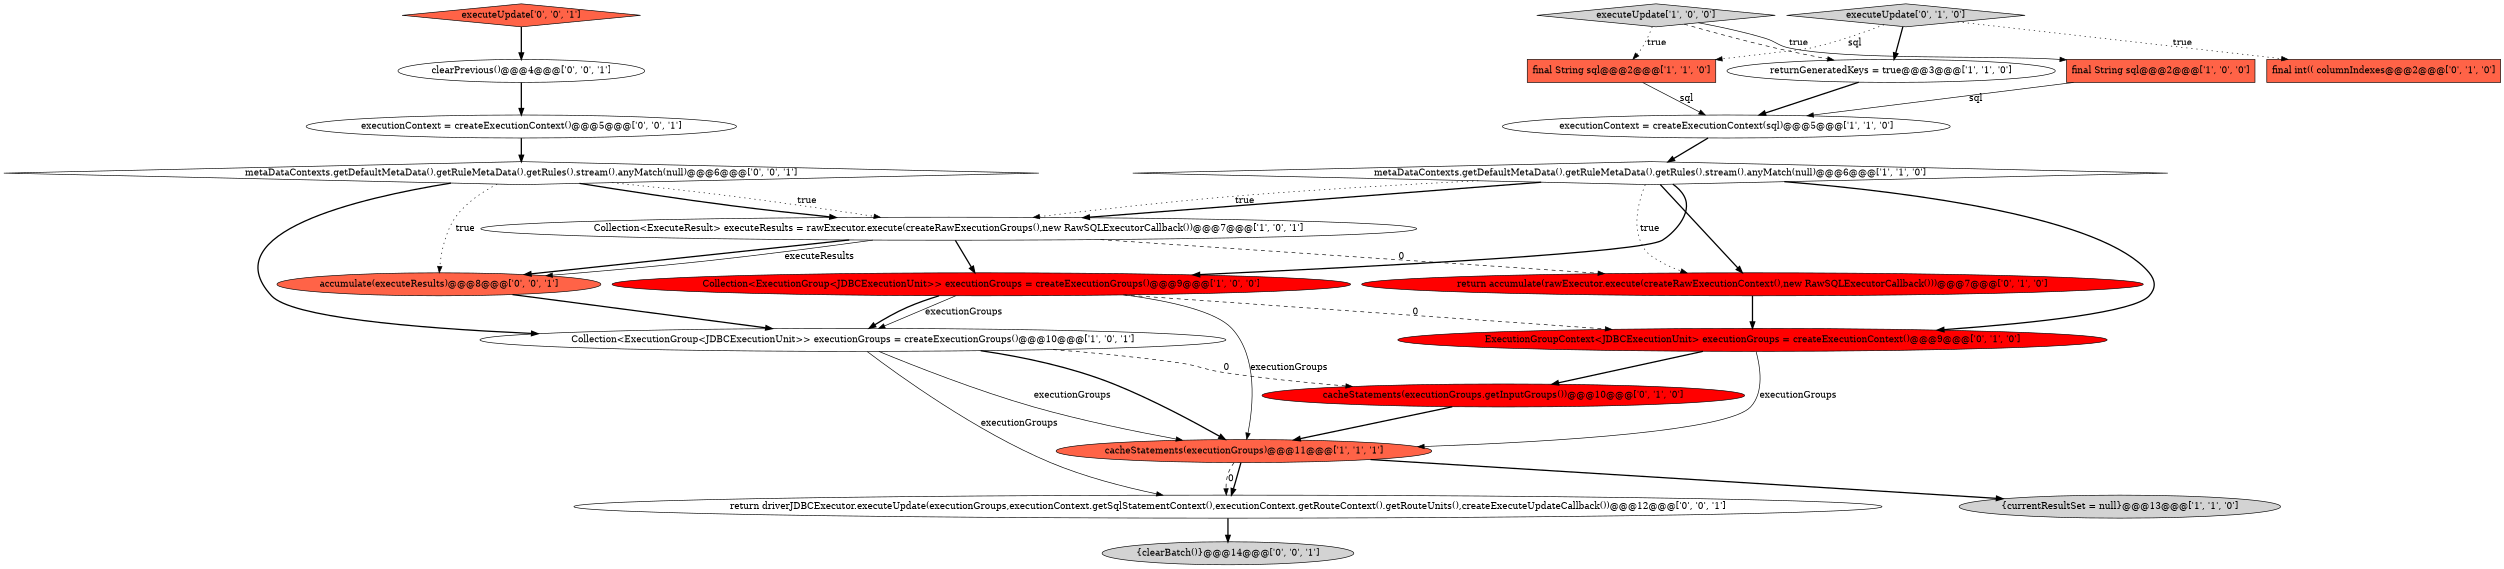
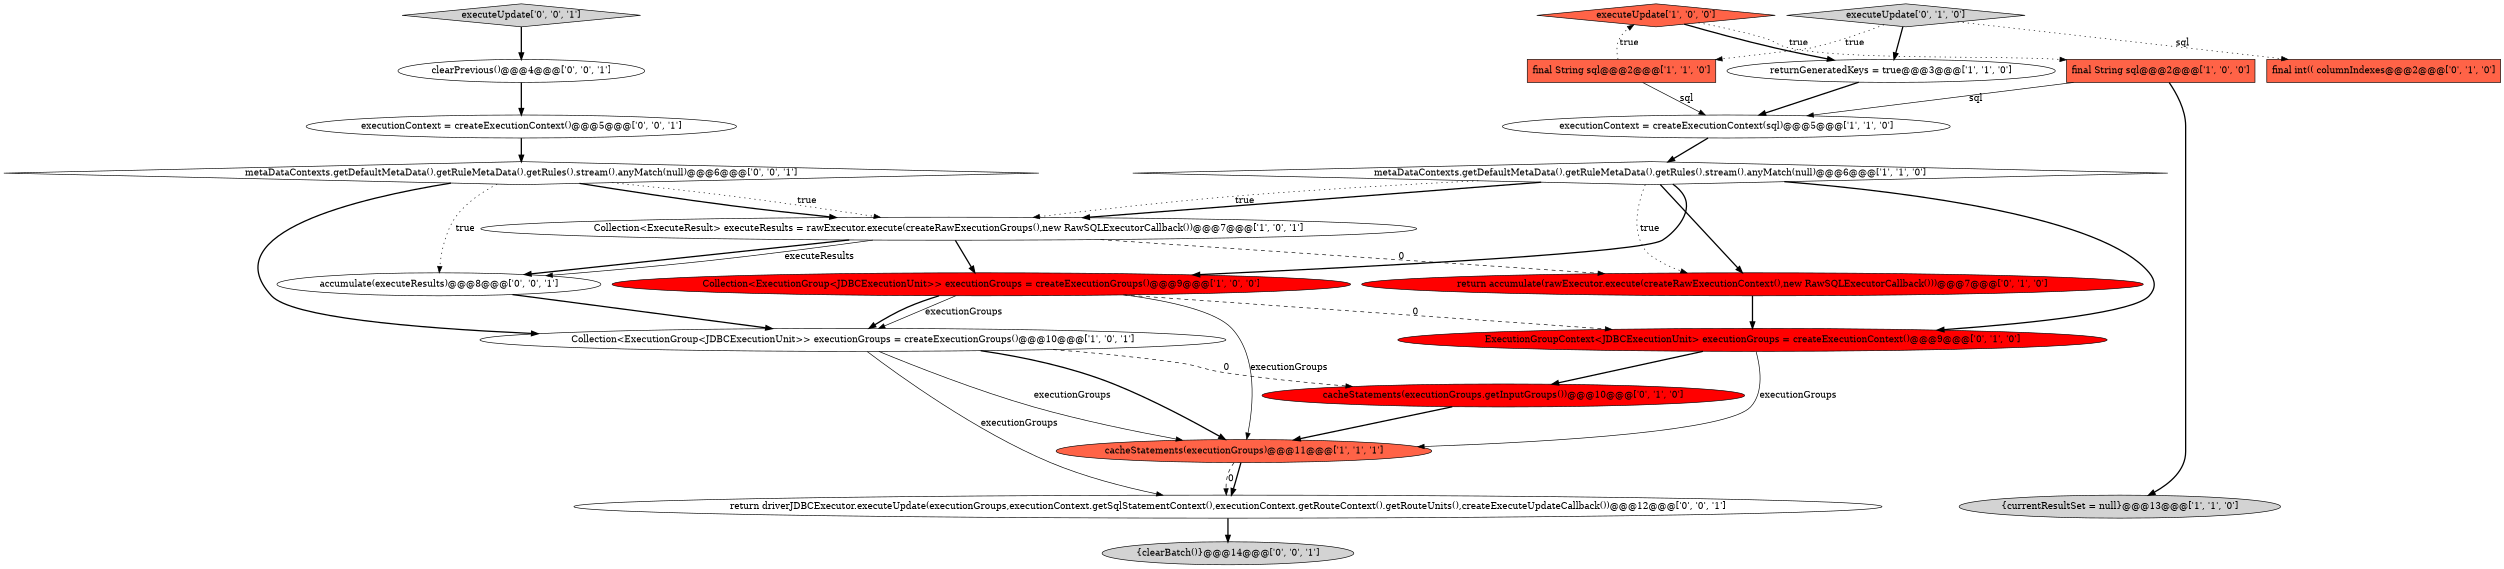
node "executeUpdate['0', '0', '1']": fillcolor tomato -> lightgray
node "executeUpdate['1', '0', '0']": fillcolor lightgray -> tomato
edge "executeUpdate['1', '0', '0']" -> "final String sql@@@2@@@['1', '1', '0']": reversed
edge "executeUpdate['1', '0', '0']" -> "returnGeneratedKeys = true@@@3@@@['1', '1', '0']": style dashed -> bold
edge "executeUpdate['0', '1', '0']" -> "final String sql@@@2@@@['1', '1', '0']": label "sql" -> "true"
edge "executeUpdate['0', '1', '0']" -> "final int(( columnIndexes@@@2@@@['0', '1', '0']": label "true" -> "sql"
edge "executeUpdate['1', '0', '0']" -> "final String sql@@@2@@@['1', '0', '0']": style solid -> dotted
node "accumulate(executeResults)@@@8@@@['0', '0', '1']": fillcolor tomato -> white
edge "cacheStatements(executionGroups)@@@11@@@['1', '1', '1']" -> "{currentResultSet = null}@@@13@@@['1', '1', '0']": now "final String sql@@@2@@@['1', '0', '0']" -> "{currentResultSet = null}@@@13@@@['1', '1', '0']"
